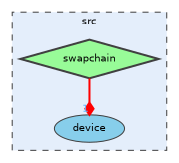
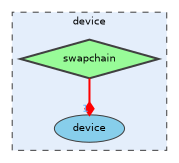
cluster "src": label "src" -> "device"
